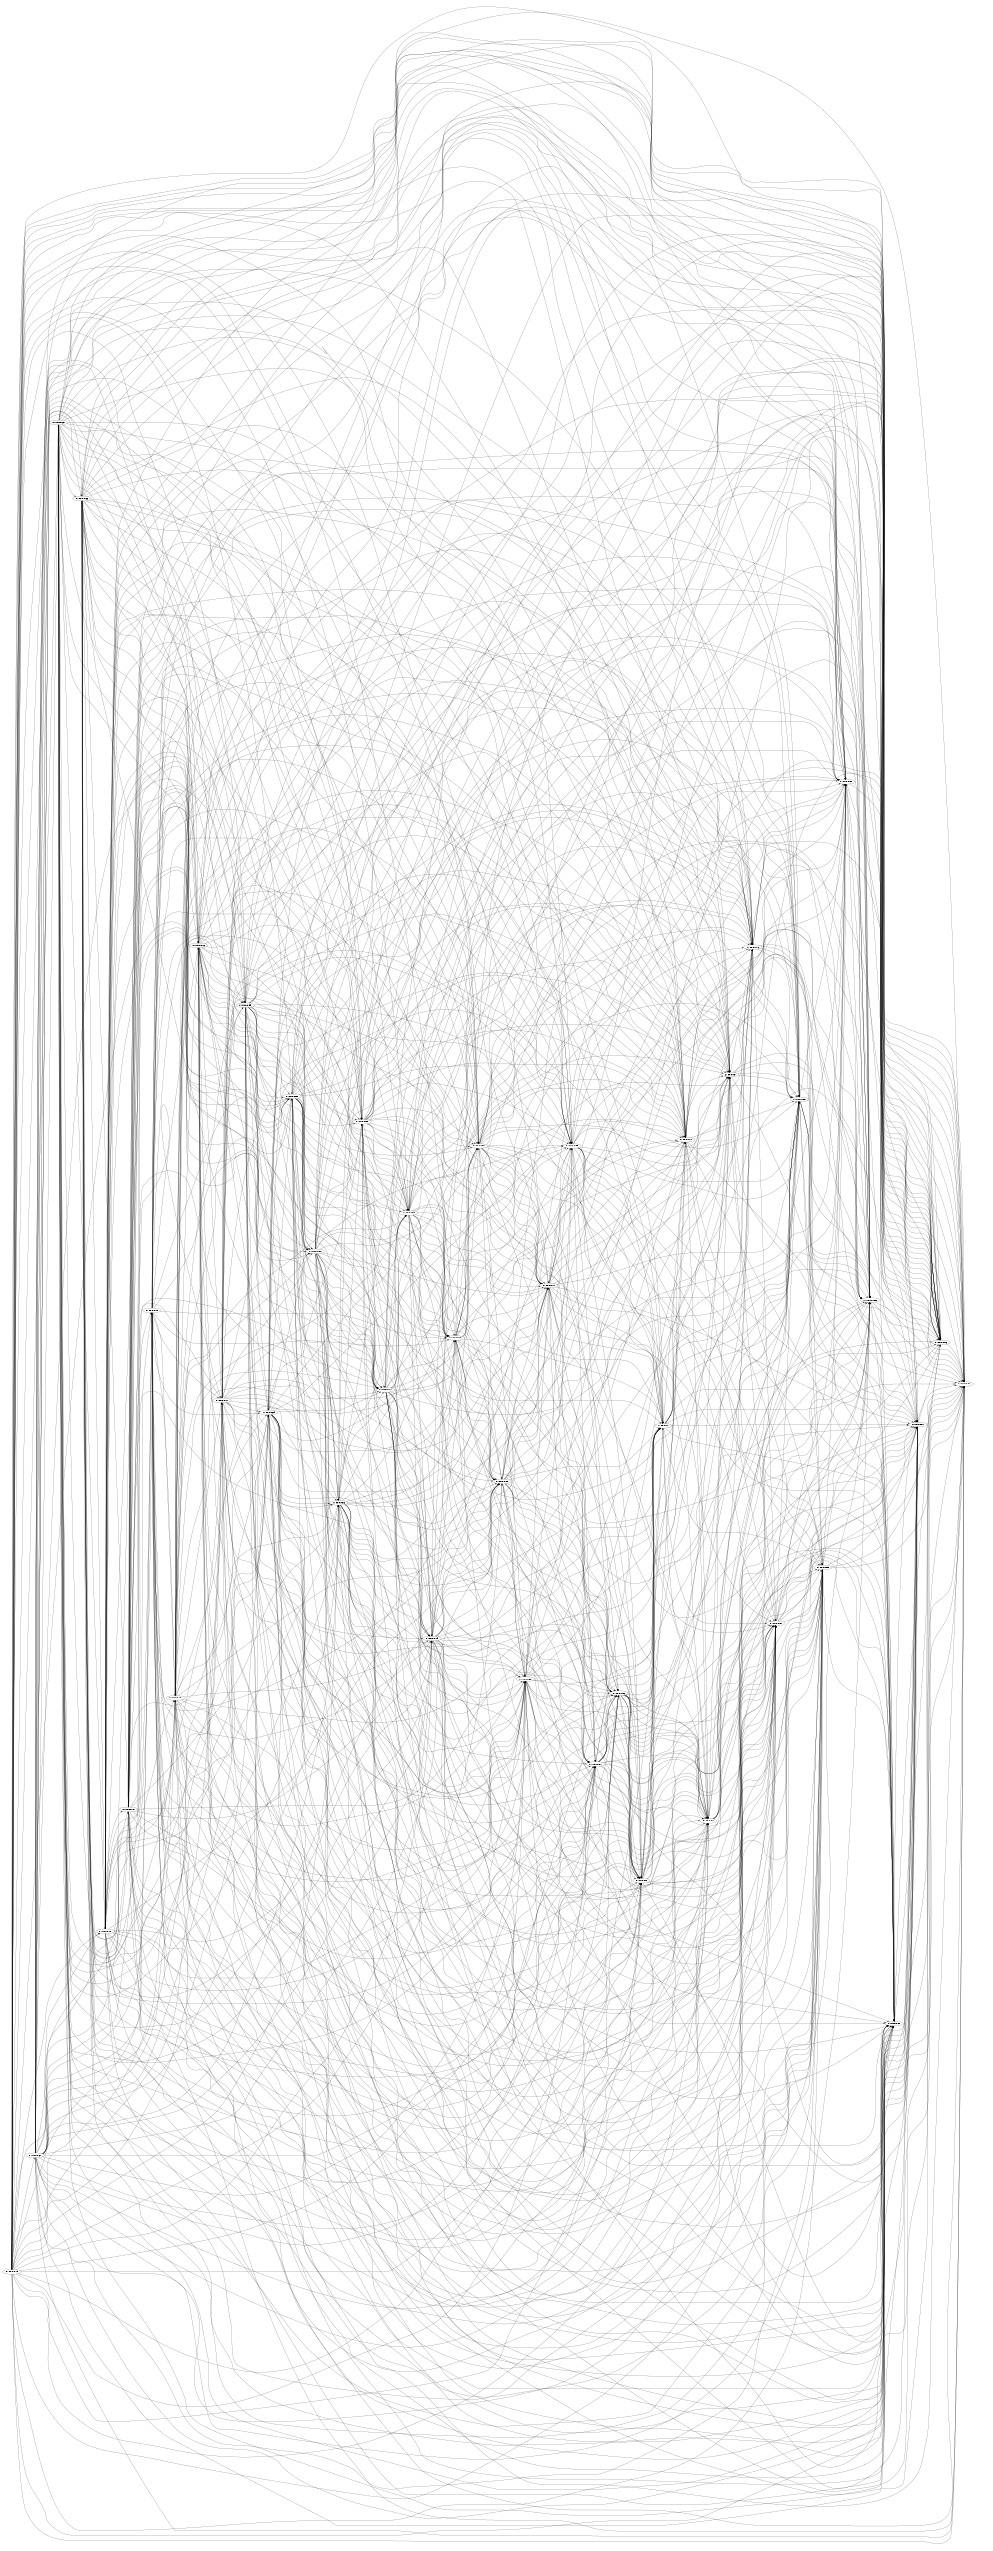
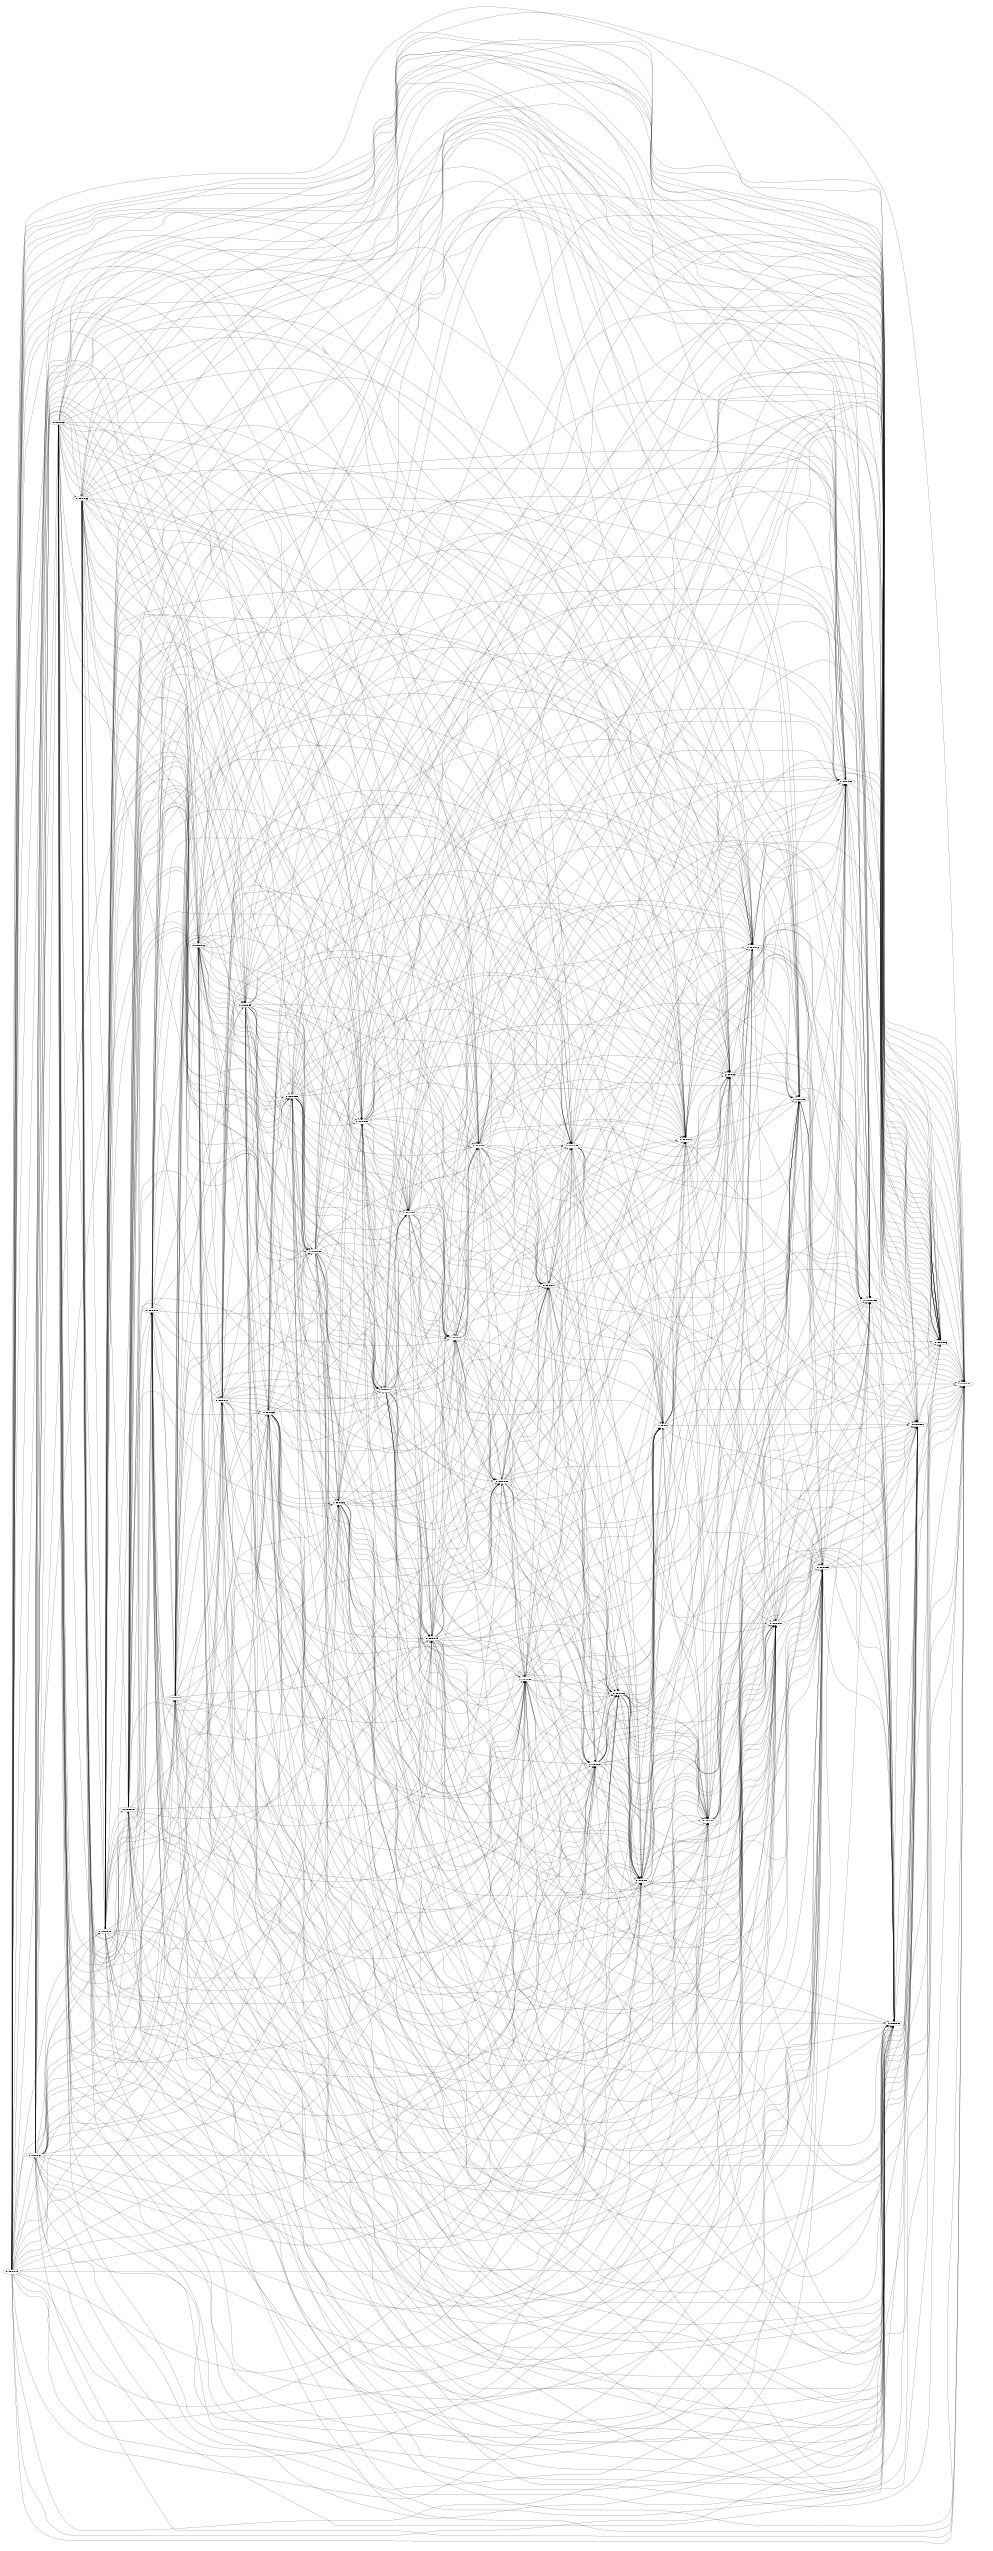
edge "0 - 10.0.0.58" -> "1 - 10.0.0.185": removed
edge "0 - 10.0.0.42" -> "1 - 10.0.0.35": added
